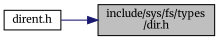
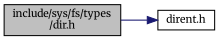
edge "dirent.h" -> "include/sys/fs/types /dir.h": reversed
